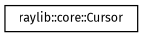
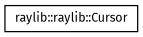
node "raylib::core::Cursor": label "raylib::core::Cursor" -> "raylib::raylib::Cursor"
